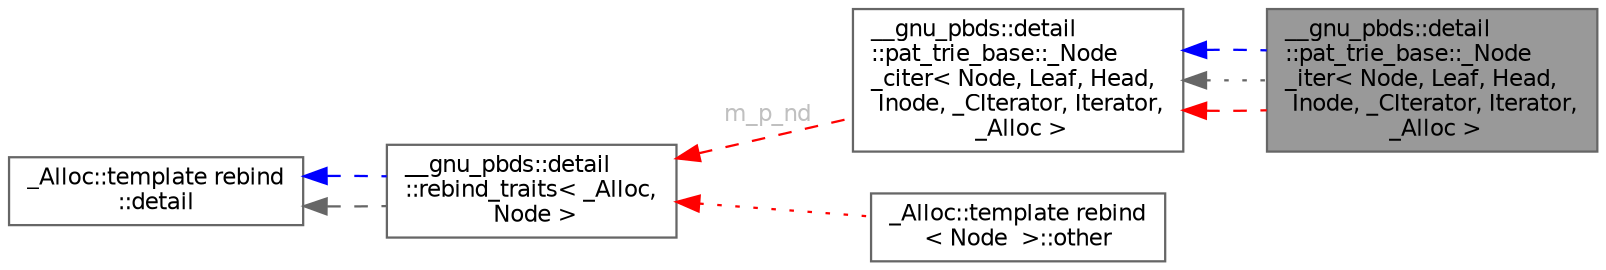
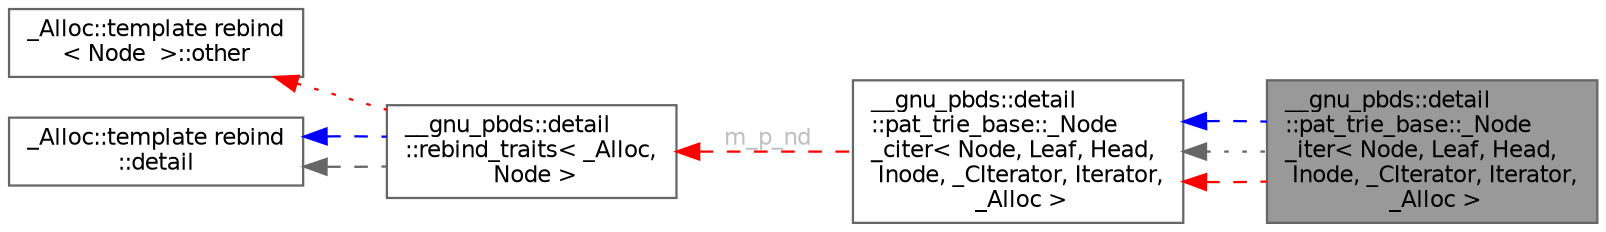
edge "_Alloc::template rebind < Node  >::other" -> "__gnu_pbds::detail ::rebind_traits< _Alloc, Node >": reversed
